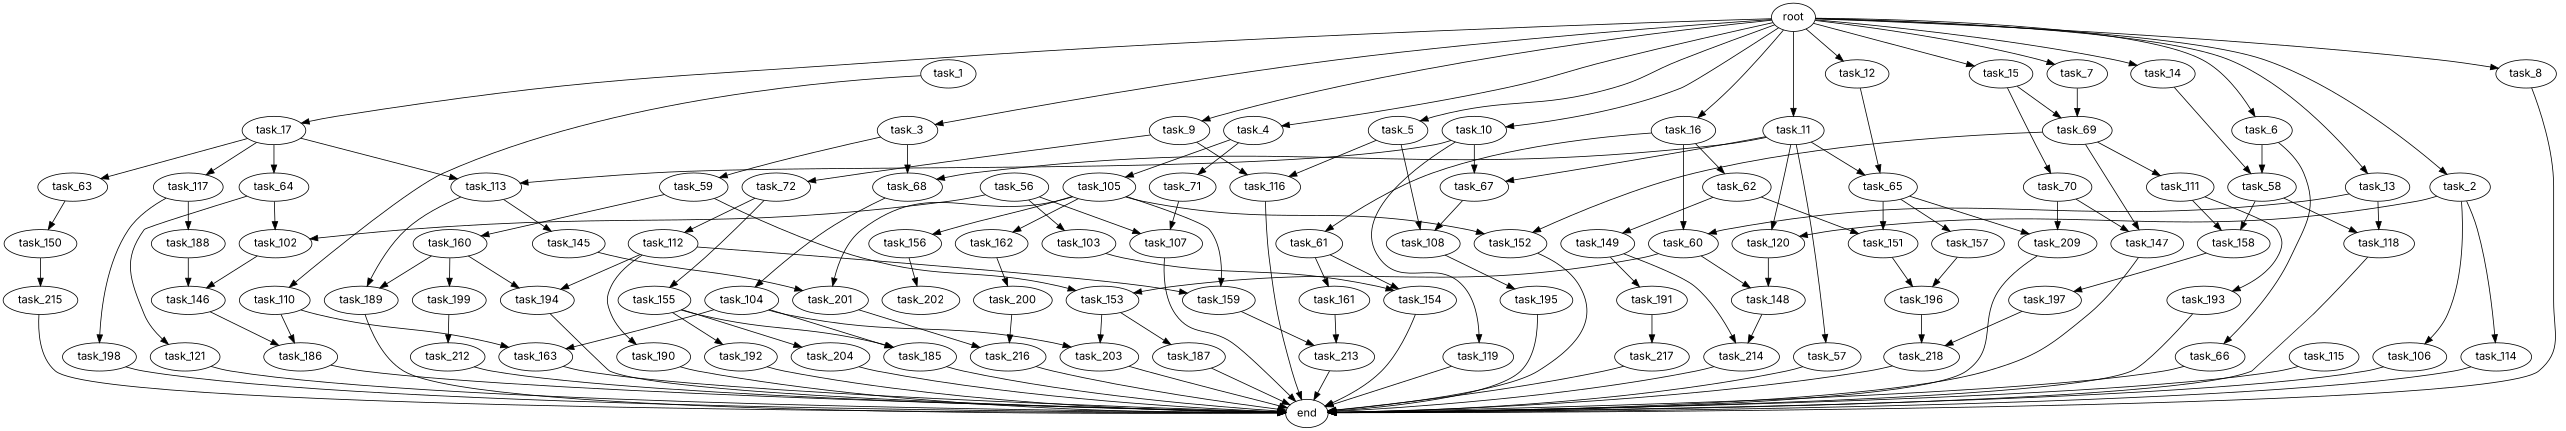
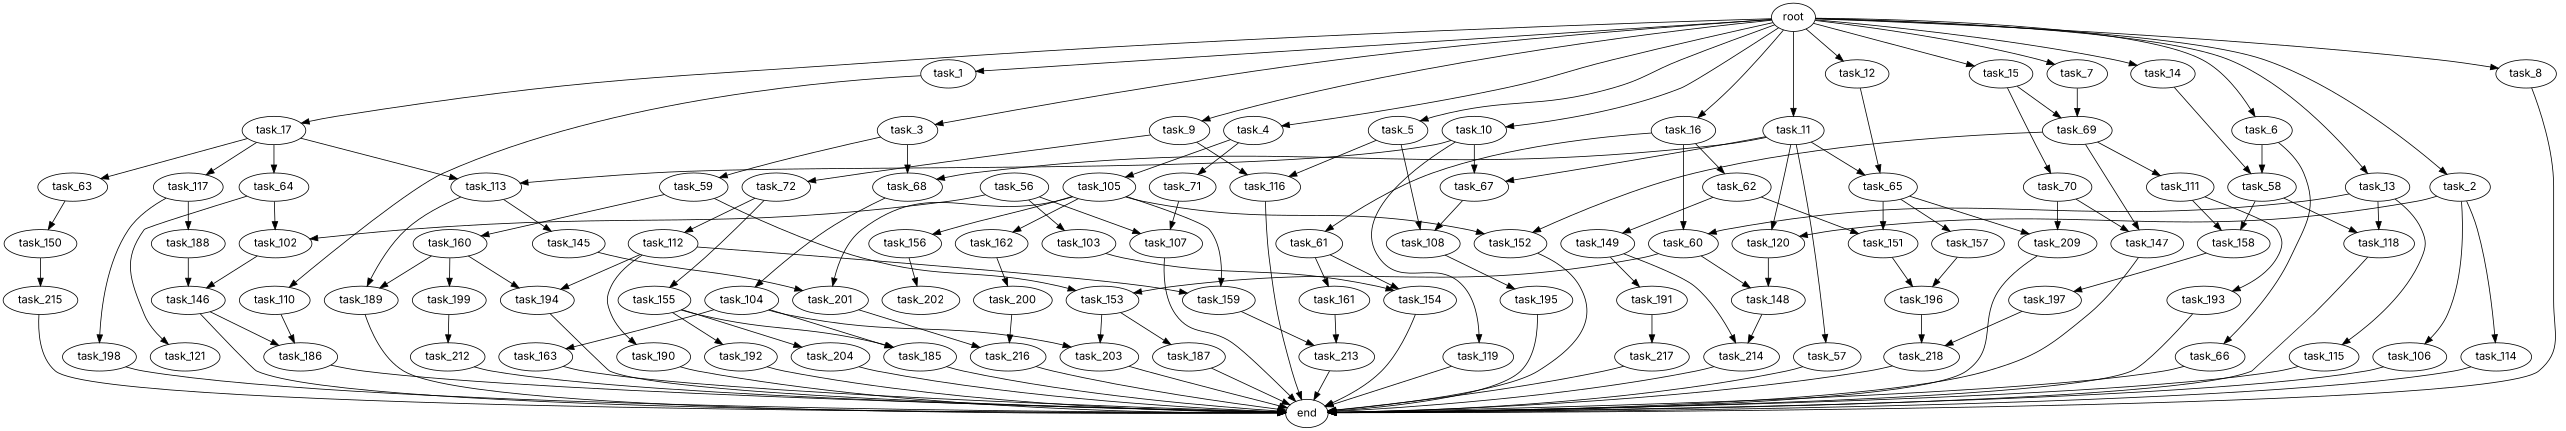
edge "root" -> "task_1": added
edge "task_13" -> "task_115": added
edge "task_110" -> "task_163": removed
edge "task_121" -> "end": now "task_146" -> "end"
